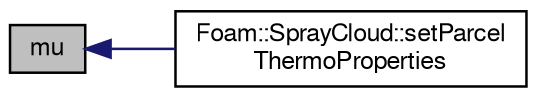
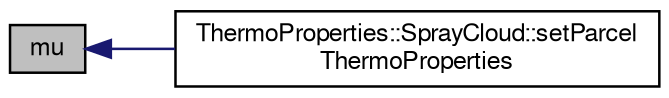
node "Foam::SprayCloud::setParcel ThermoProperties": label "Foam::SprayCloud::setParcel ThermoProperties" -> "ThermoProperties::SprayCloud::setParcel ThermoProperties"
